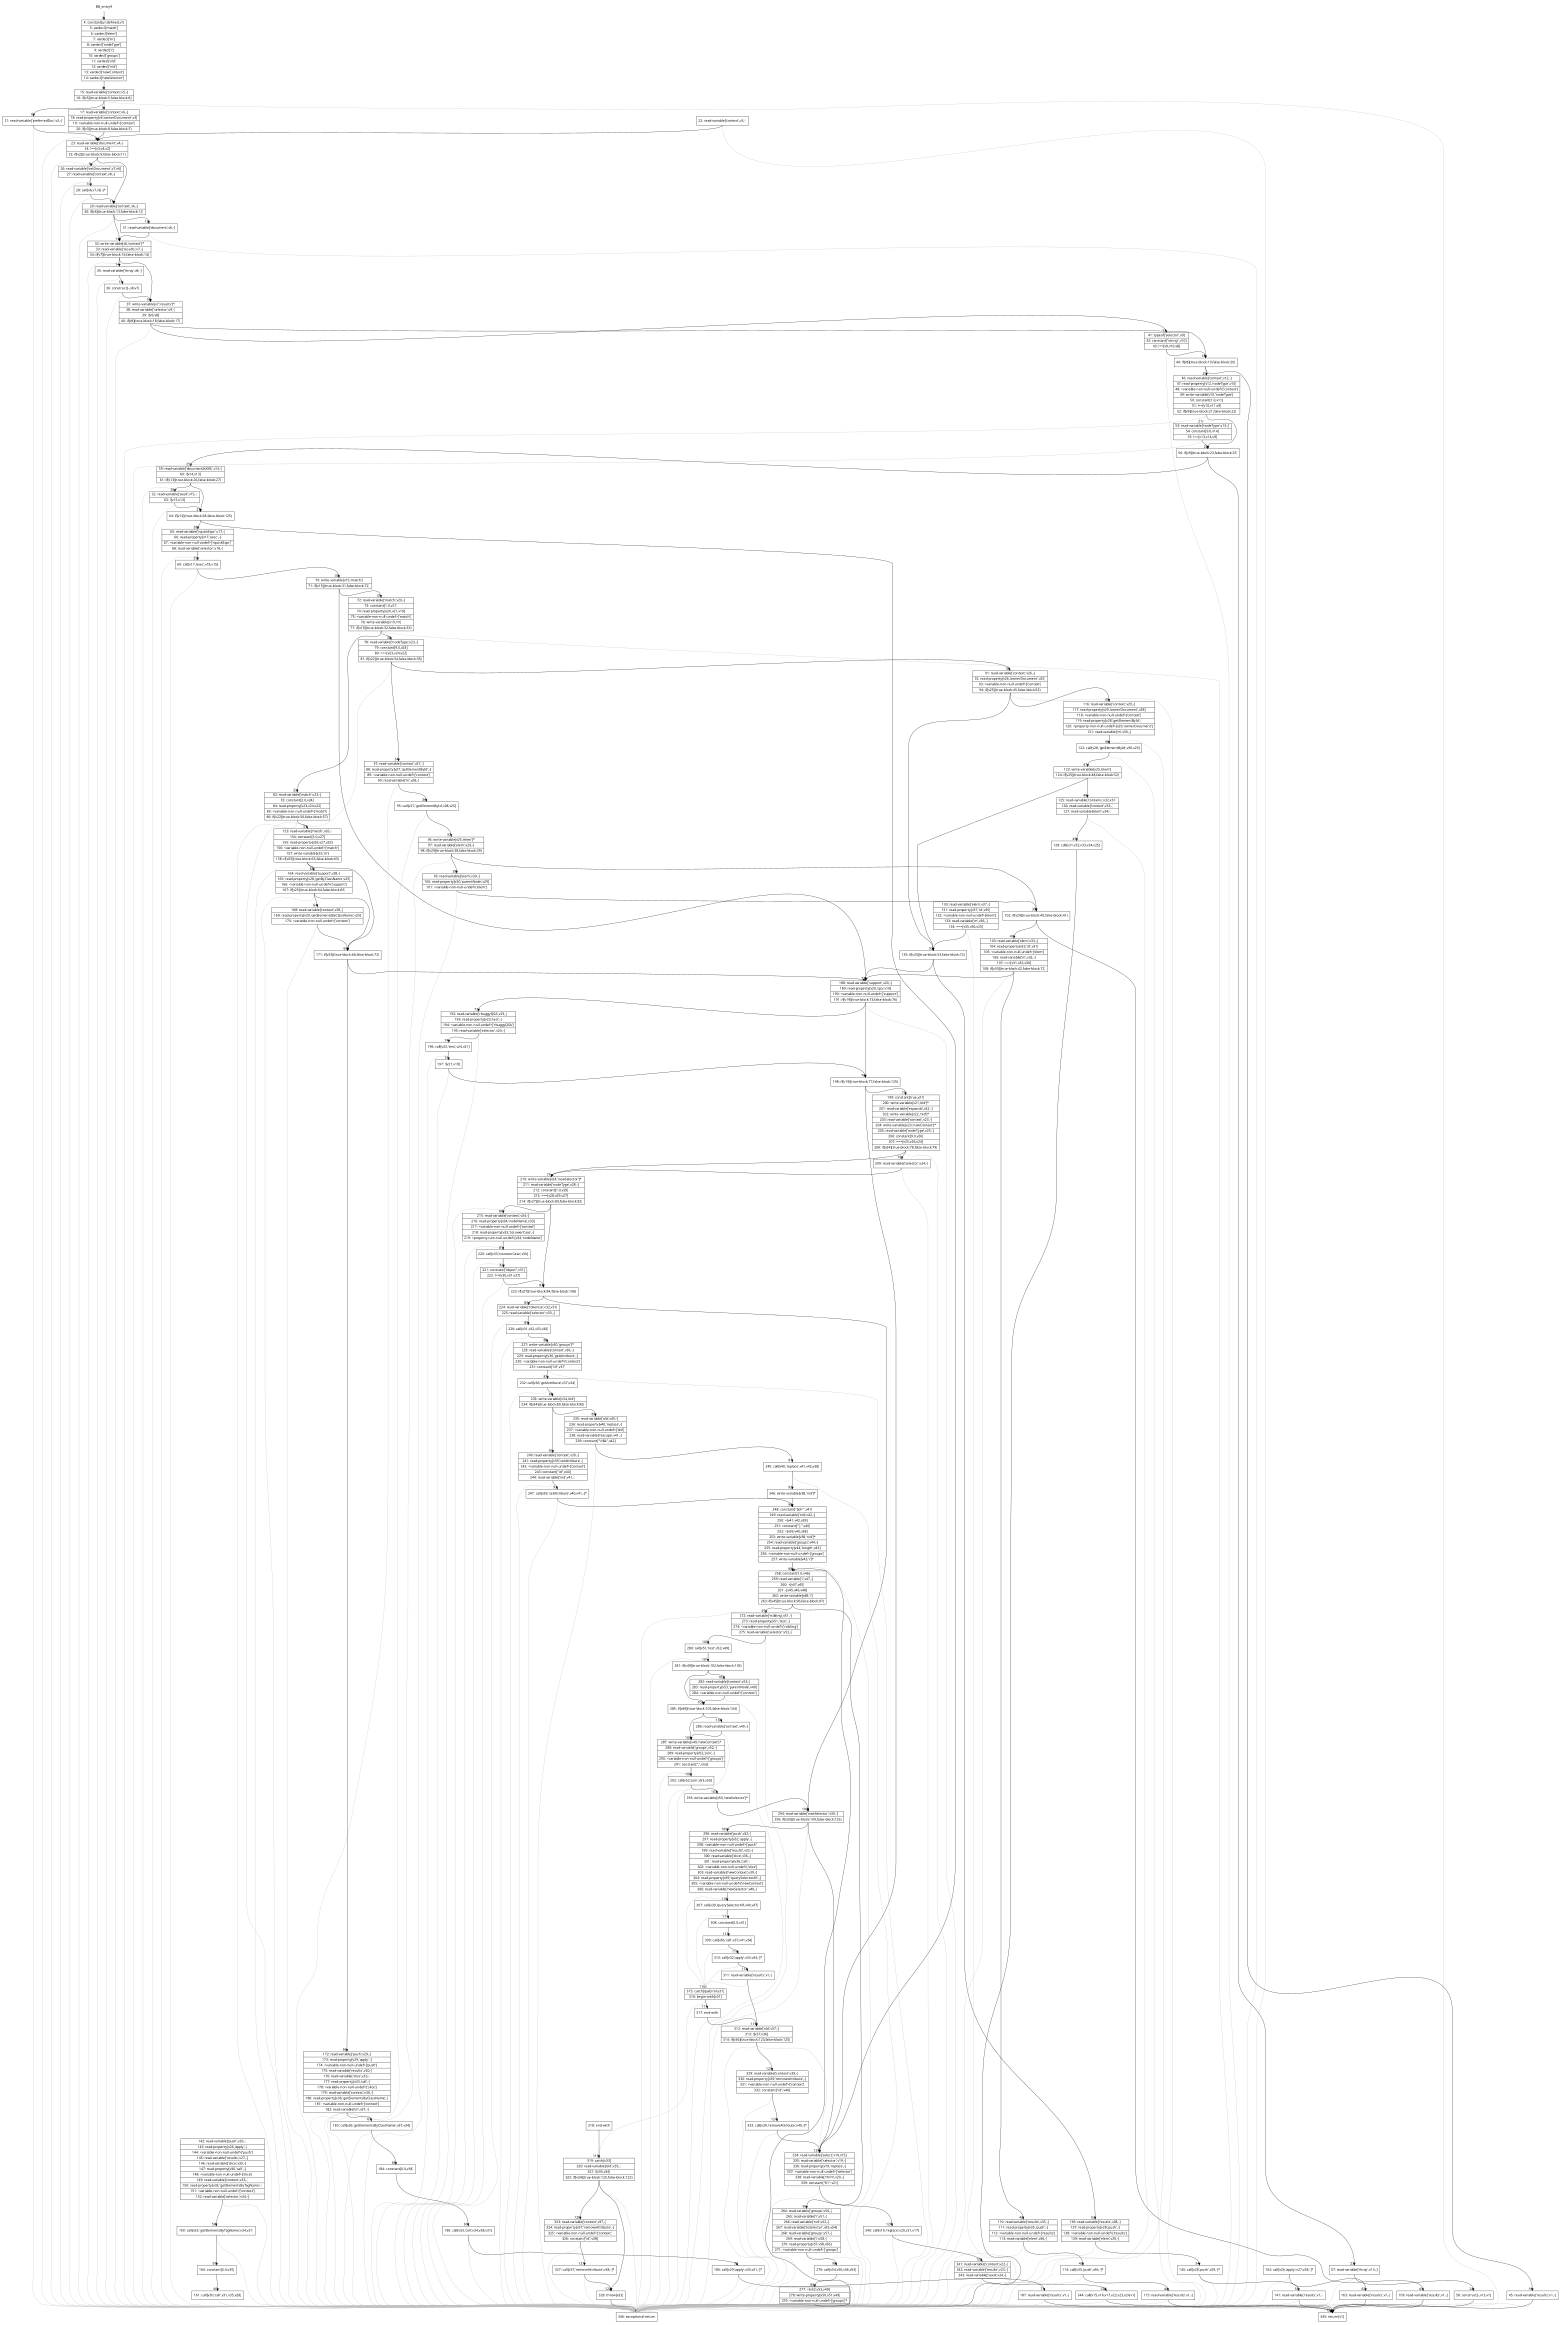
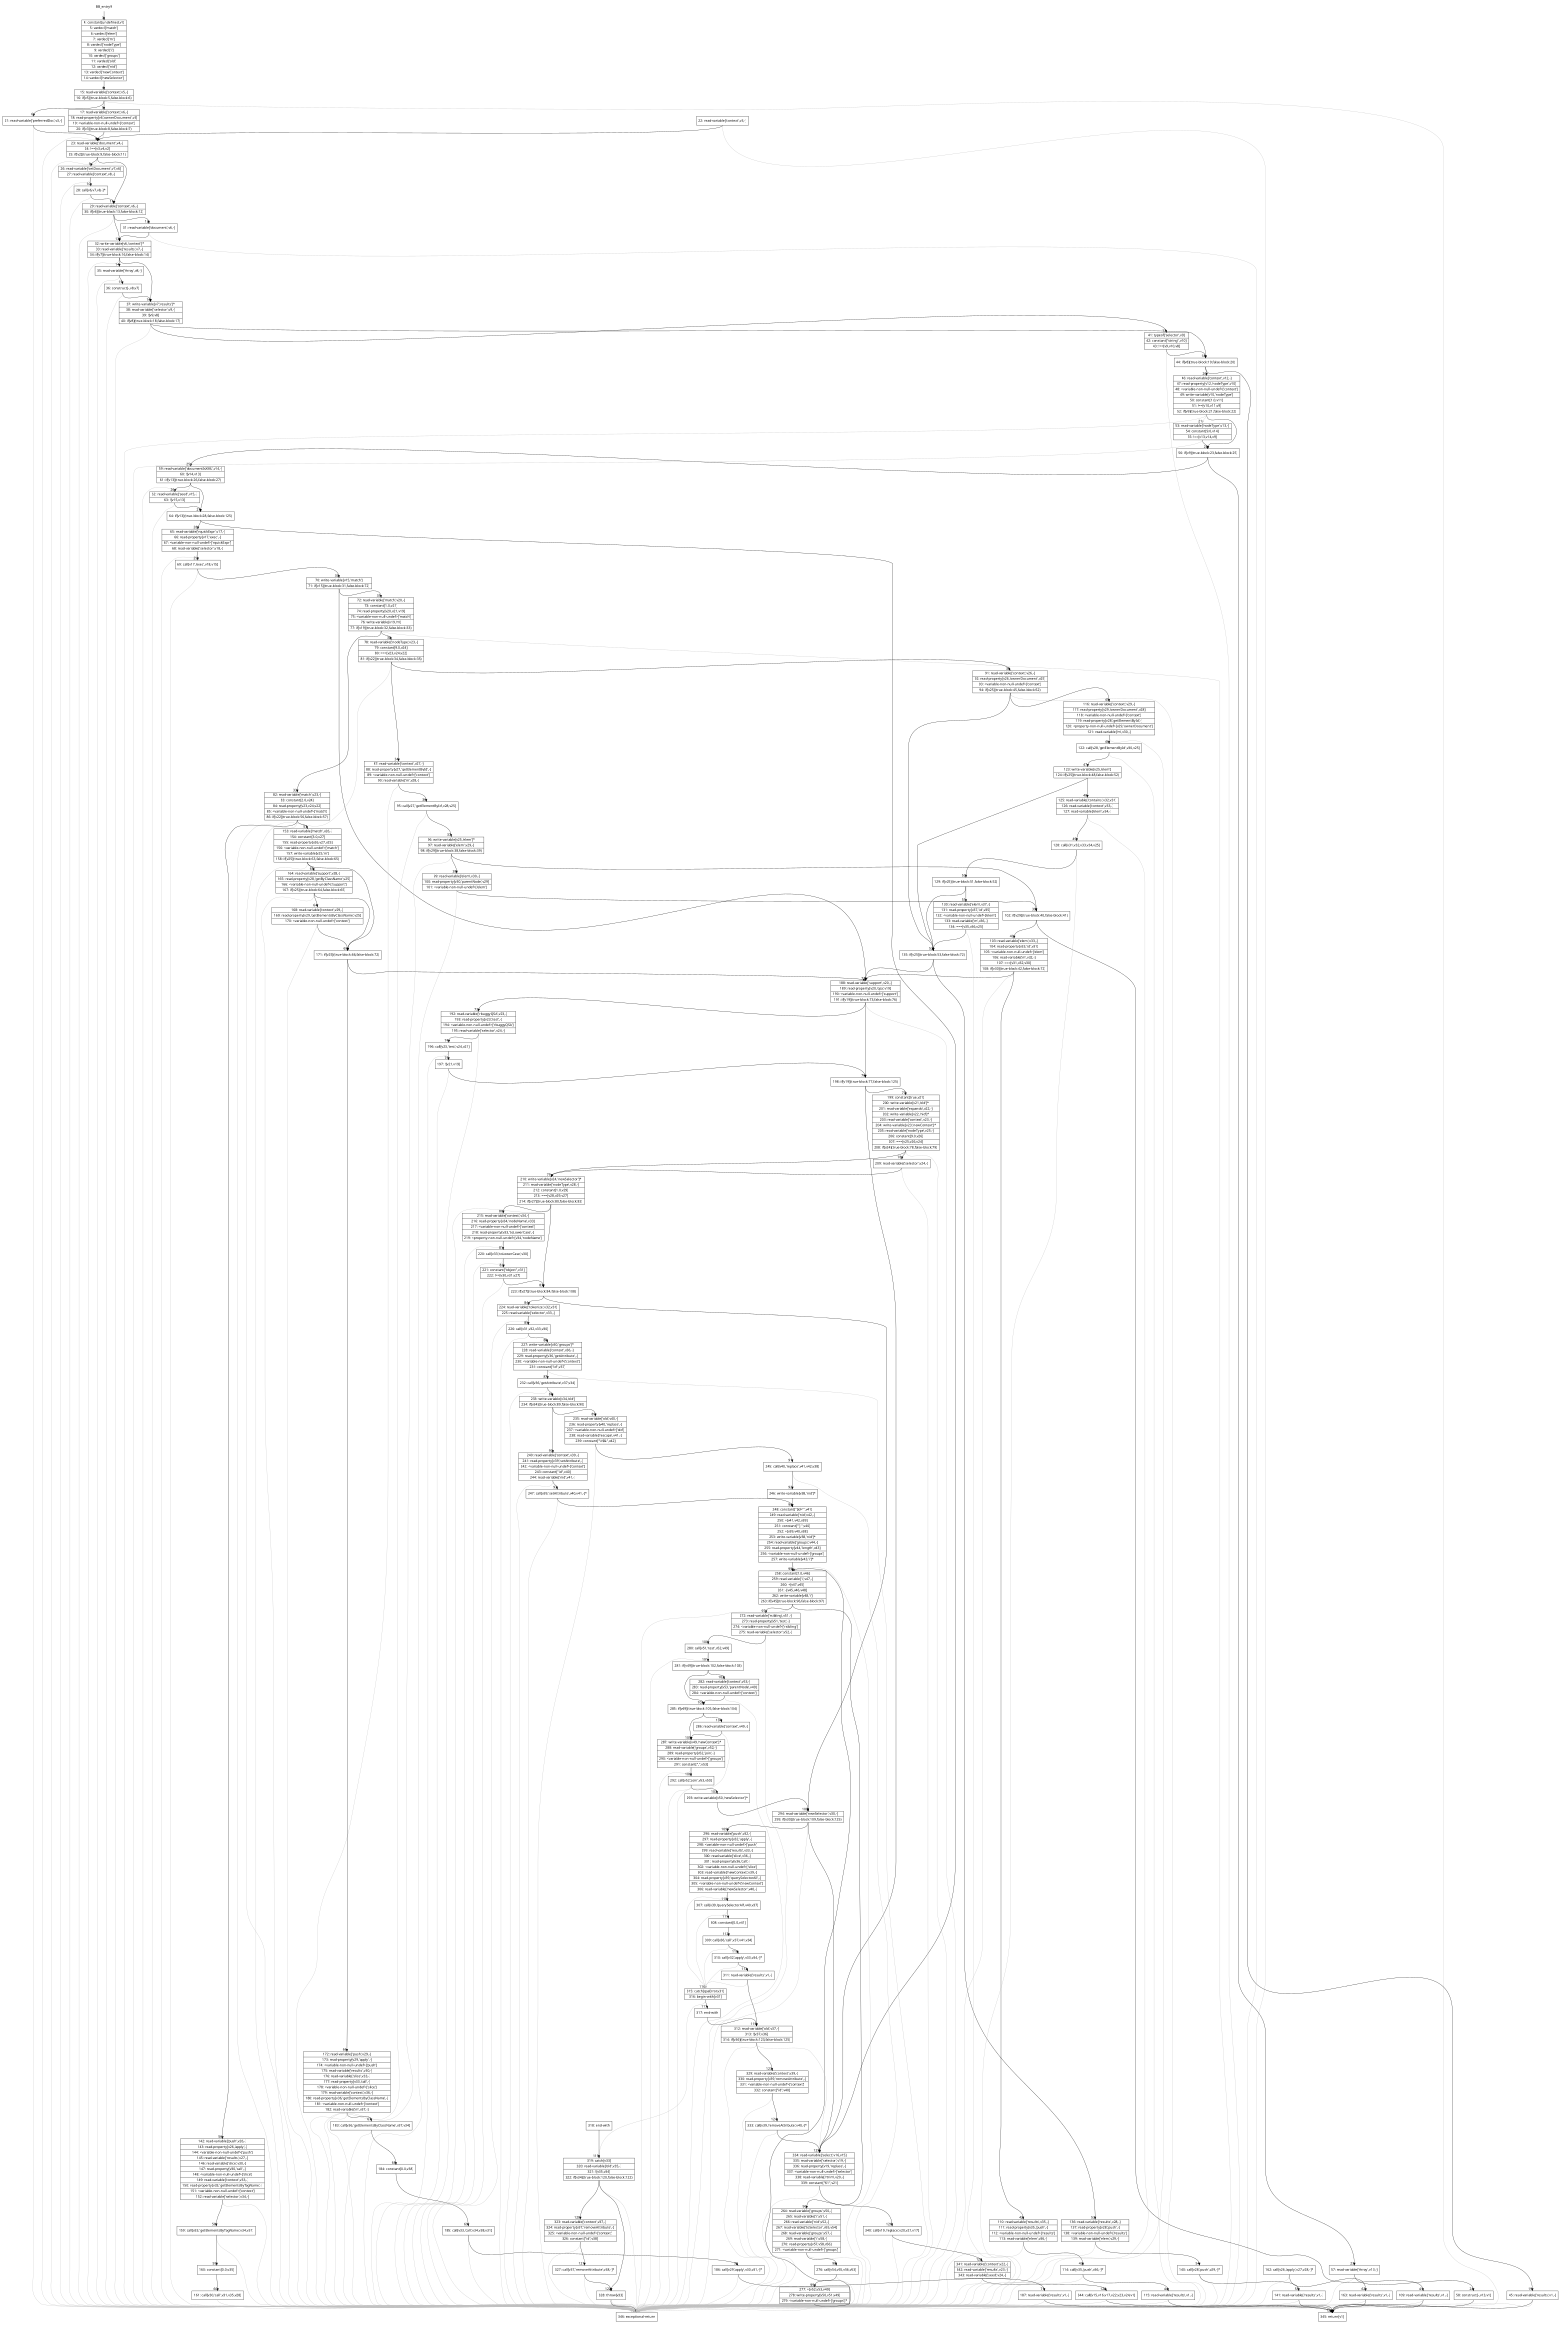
node "129: if[v25](true-block:51,false-block:52)": added
edge "82: read-variable['match',v23,-]" -> "142: read-variable['push',v26,-]": added
edge "128: call[v31,v32,v33,v34,v25]" -> "346: exceptional-return": color black -> gray
